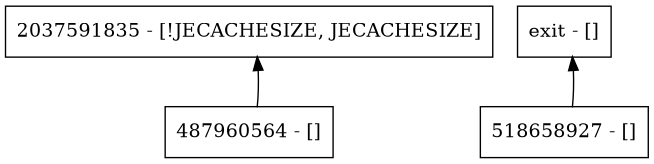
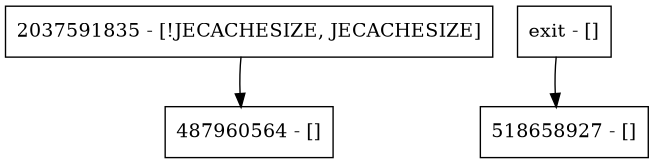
edge "487960564 - []" -> "2037591835 - [!JECACHESIZE, JECACHESIZE]": reversed
edge "518658927 - []" -> "exit - []": reversed
